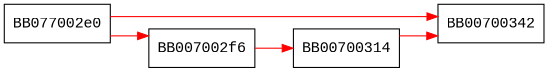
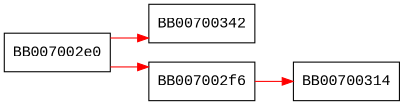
node "BB077002e0": label "BB077002e0" -> "BB007002e0"
edge "BB00700314" -> "BB00700342": removed
